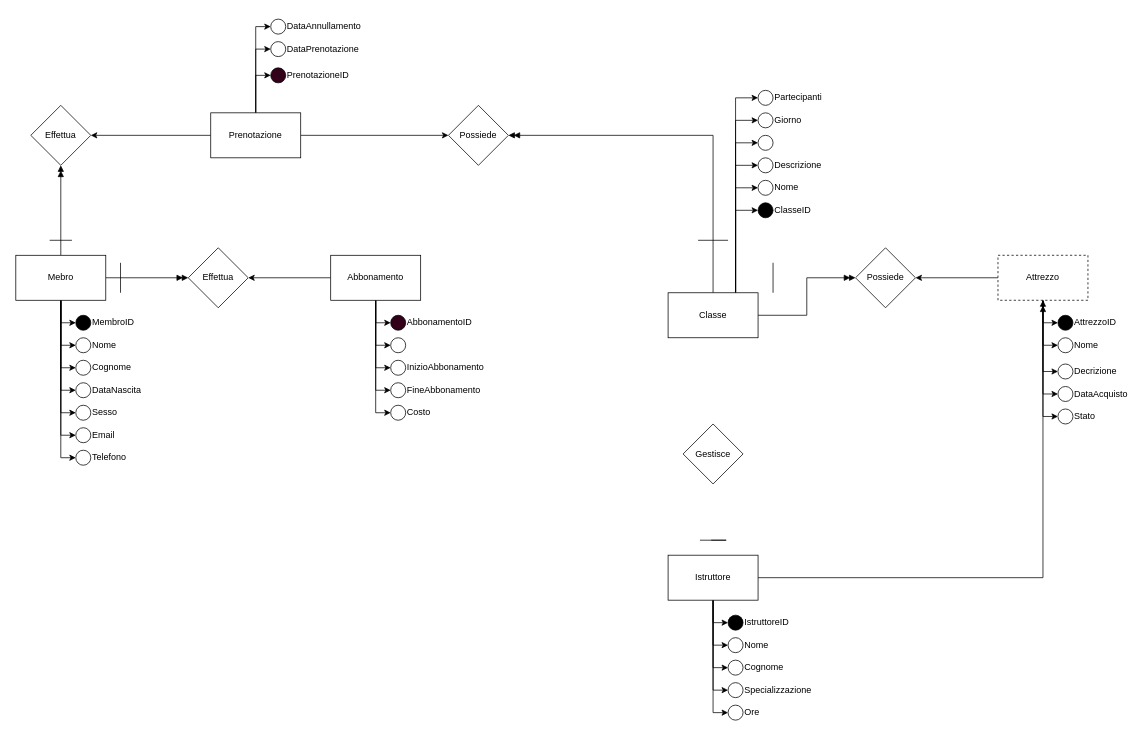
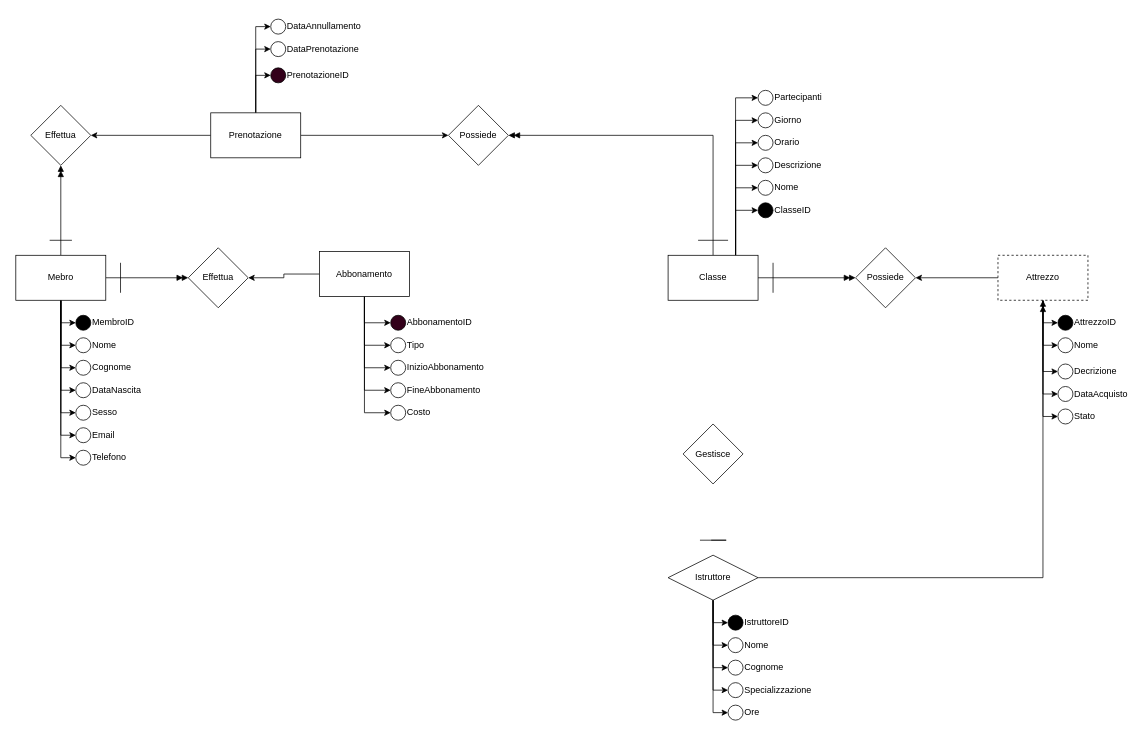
node "Orario": added
node "Abbonamento": moved (375, 278) -> (364, 274)
node "Classe": moved (713, 315) -> (713, 278)
node "Tipo": added
node "Istruttore": shape rectangle -> diamond
